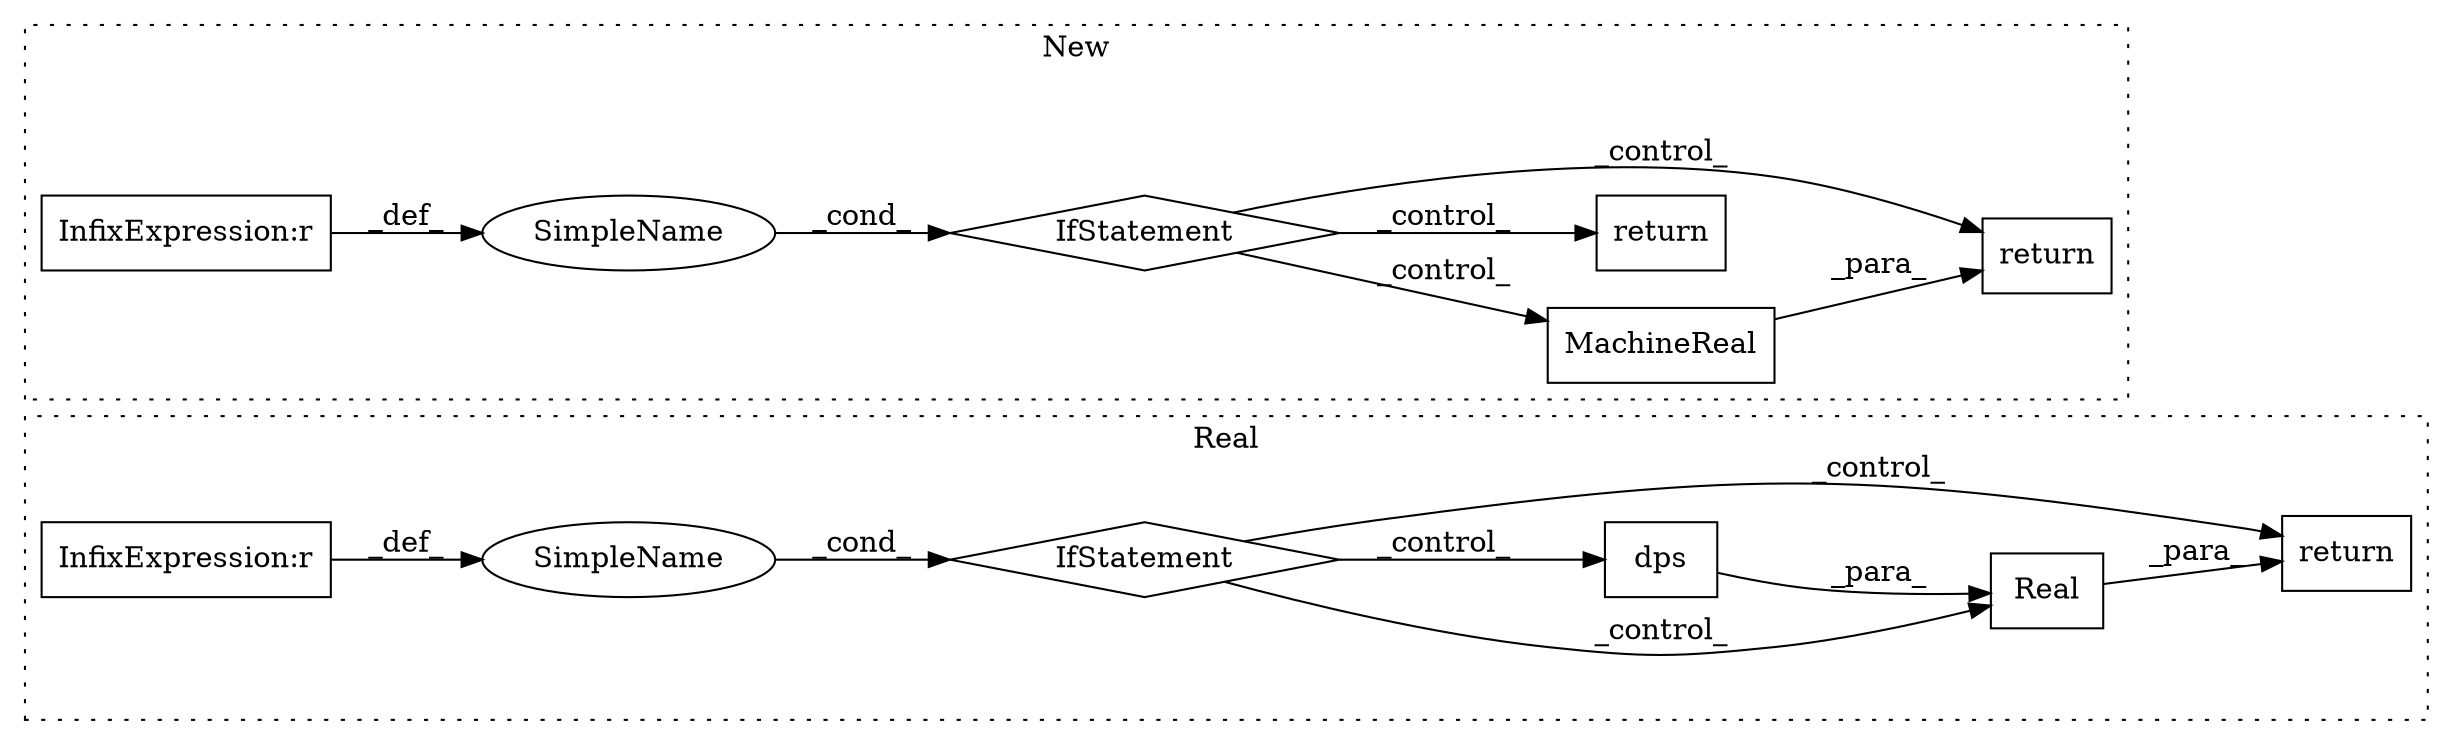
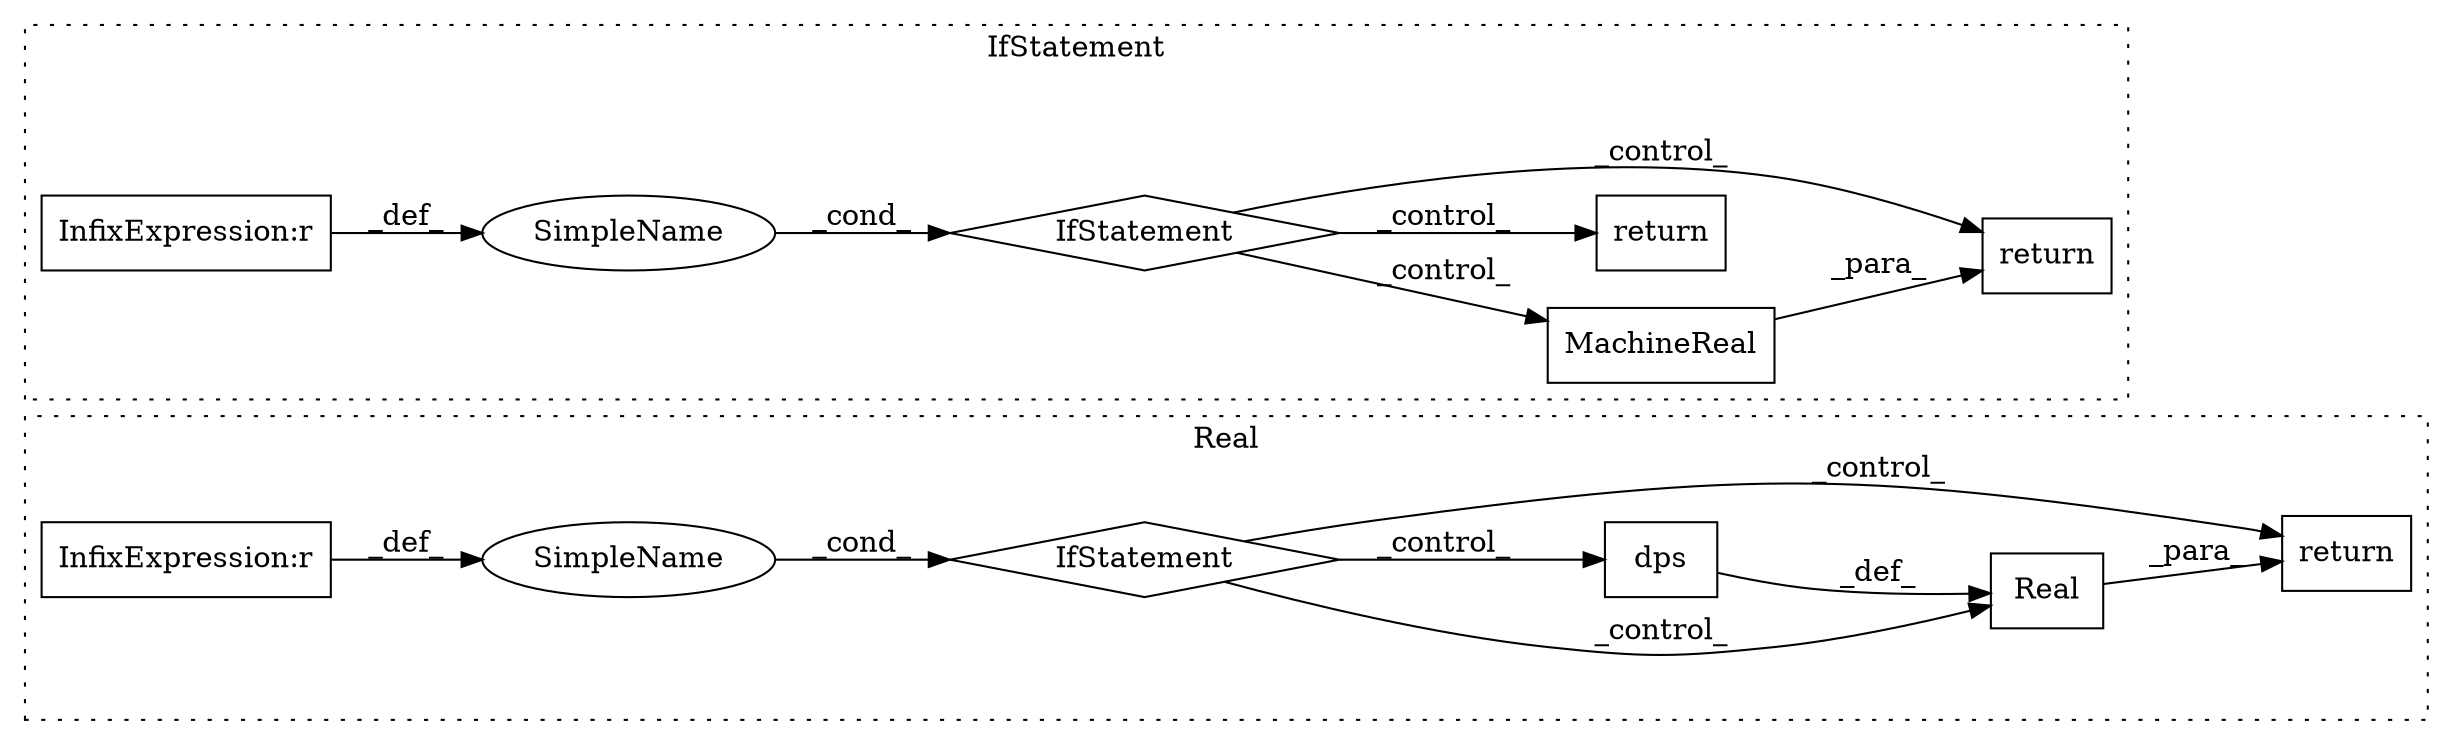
cluster "New": label "New" -> "IfStatement"
edge "dps" -> "Real": label "_para_" -> "_def_"
